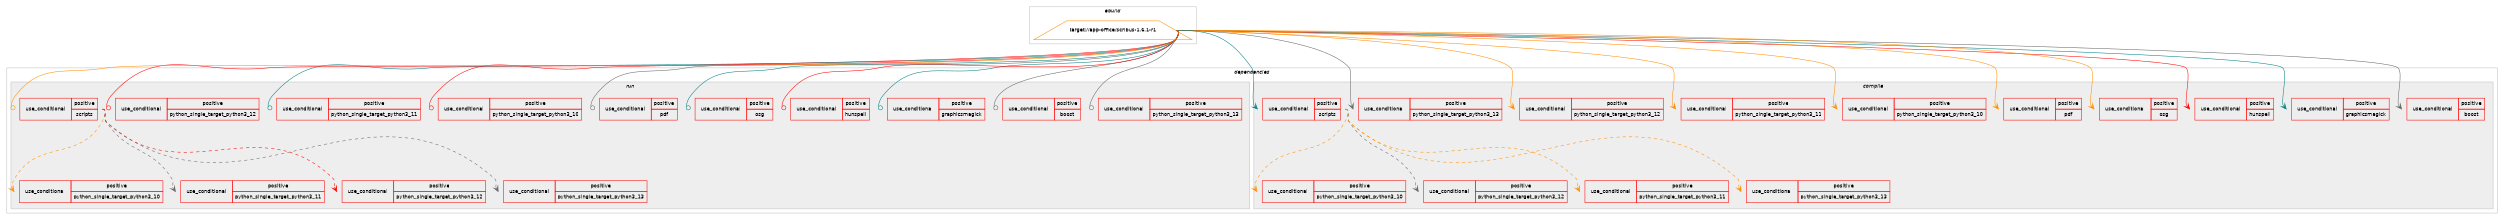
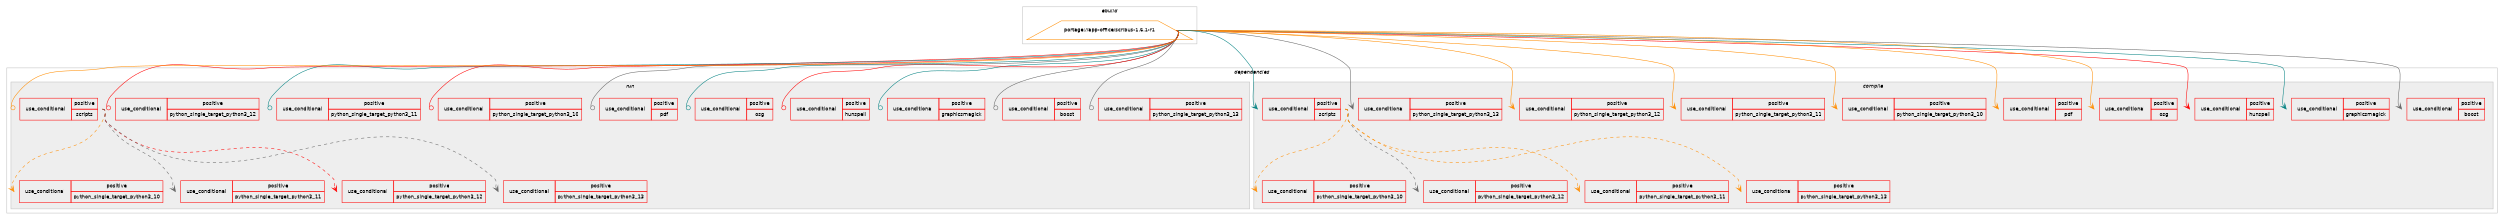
node "target://app-office/scribus-1.6.1-r1": label "target://app-office/scribus-1.6.1-r1" -> "portage://app-office/scribus-1.6.1-r1"
